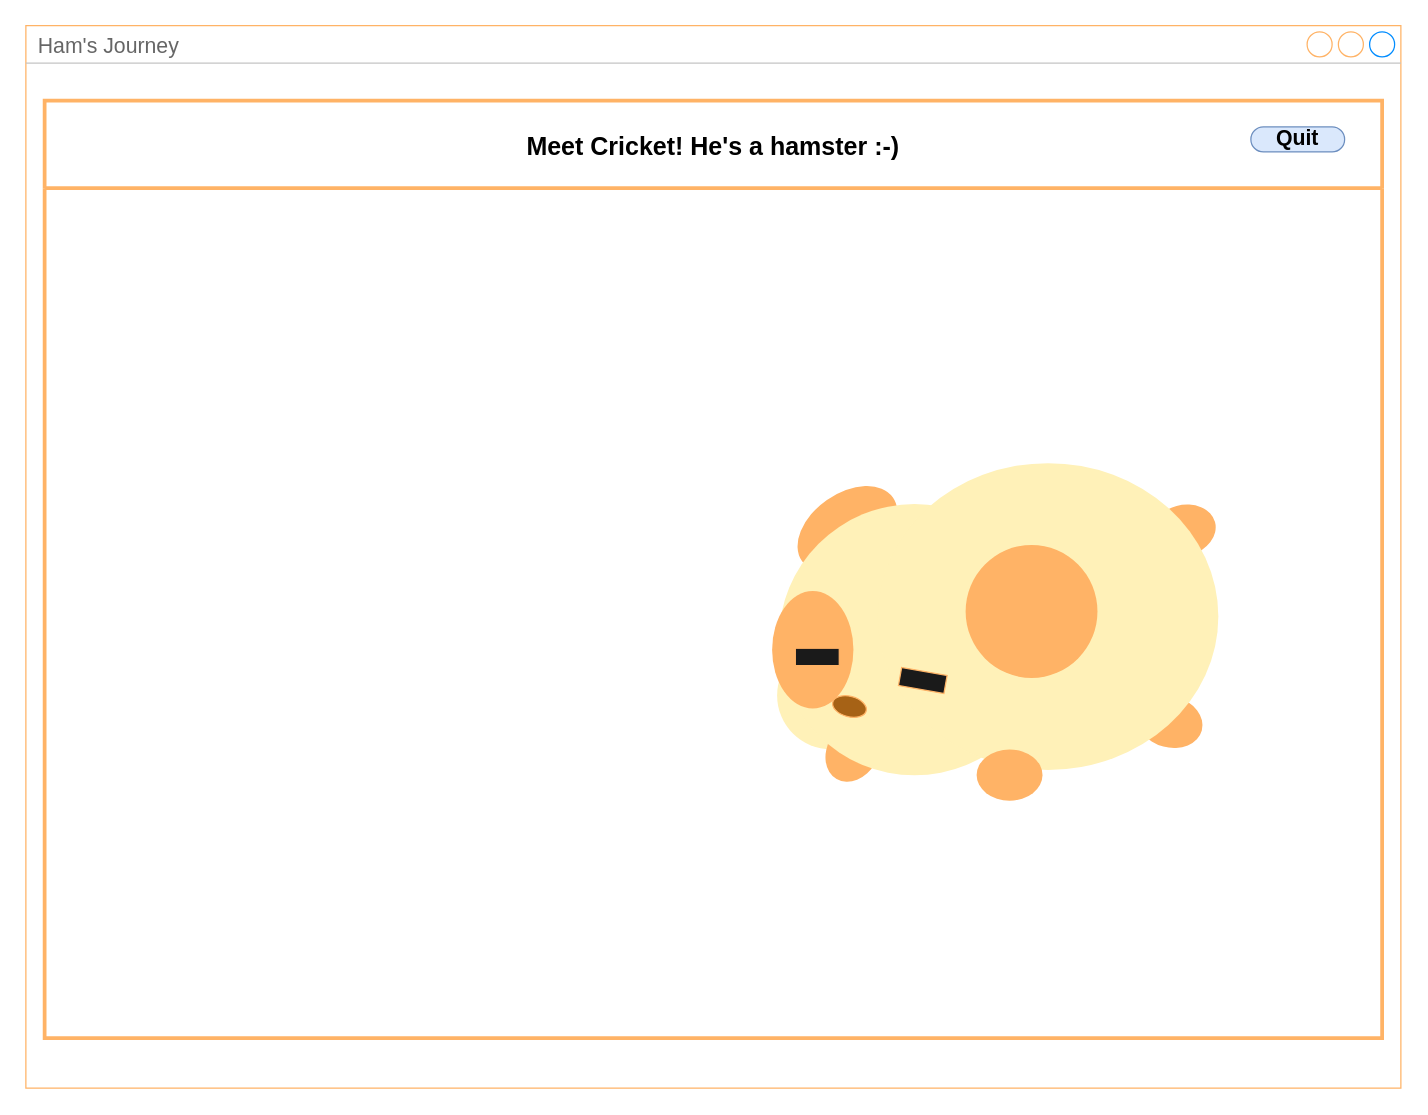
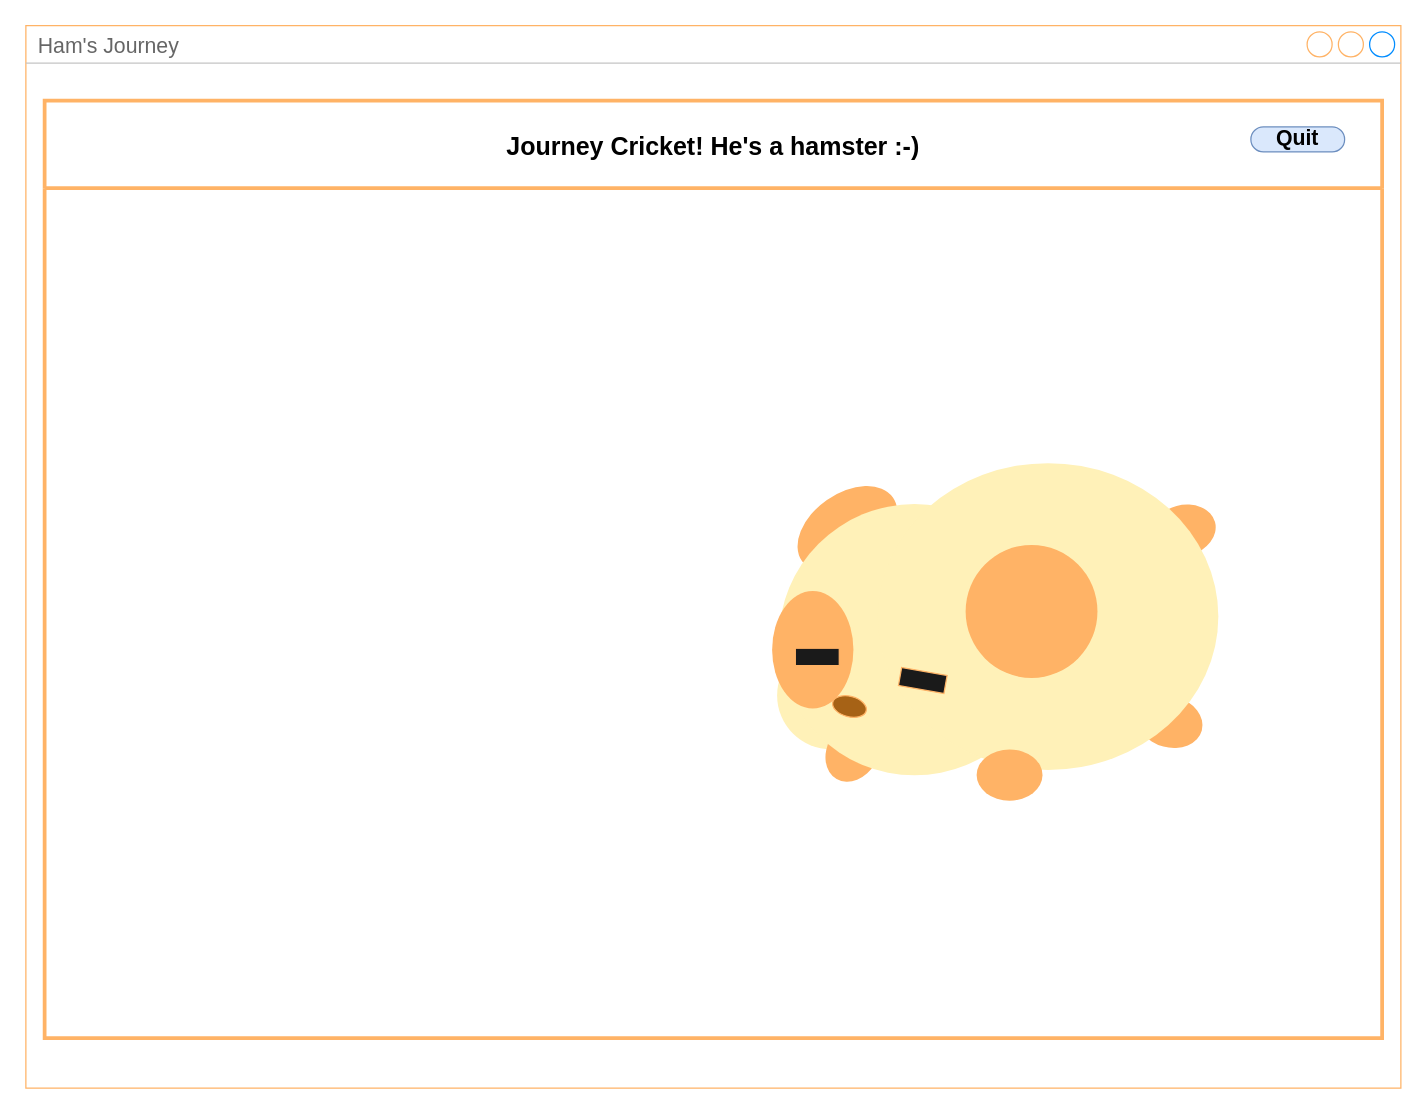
node "Meet Cricket! He's a hamster :-)": label "Meet Cricket! He's a hamster :-)" -> "Journey Cricket! He's a hamster :-)"
